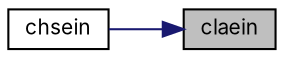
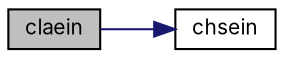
edge "chsein" -> "claein": reversed
